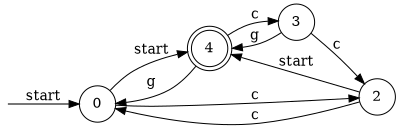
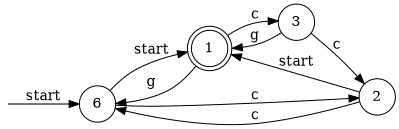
node "4": label "4" -> "1"
node "0": label "0" -> "6"
